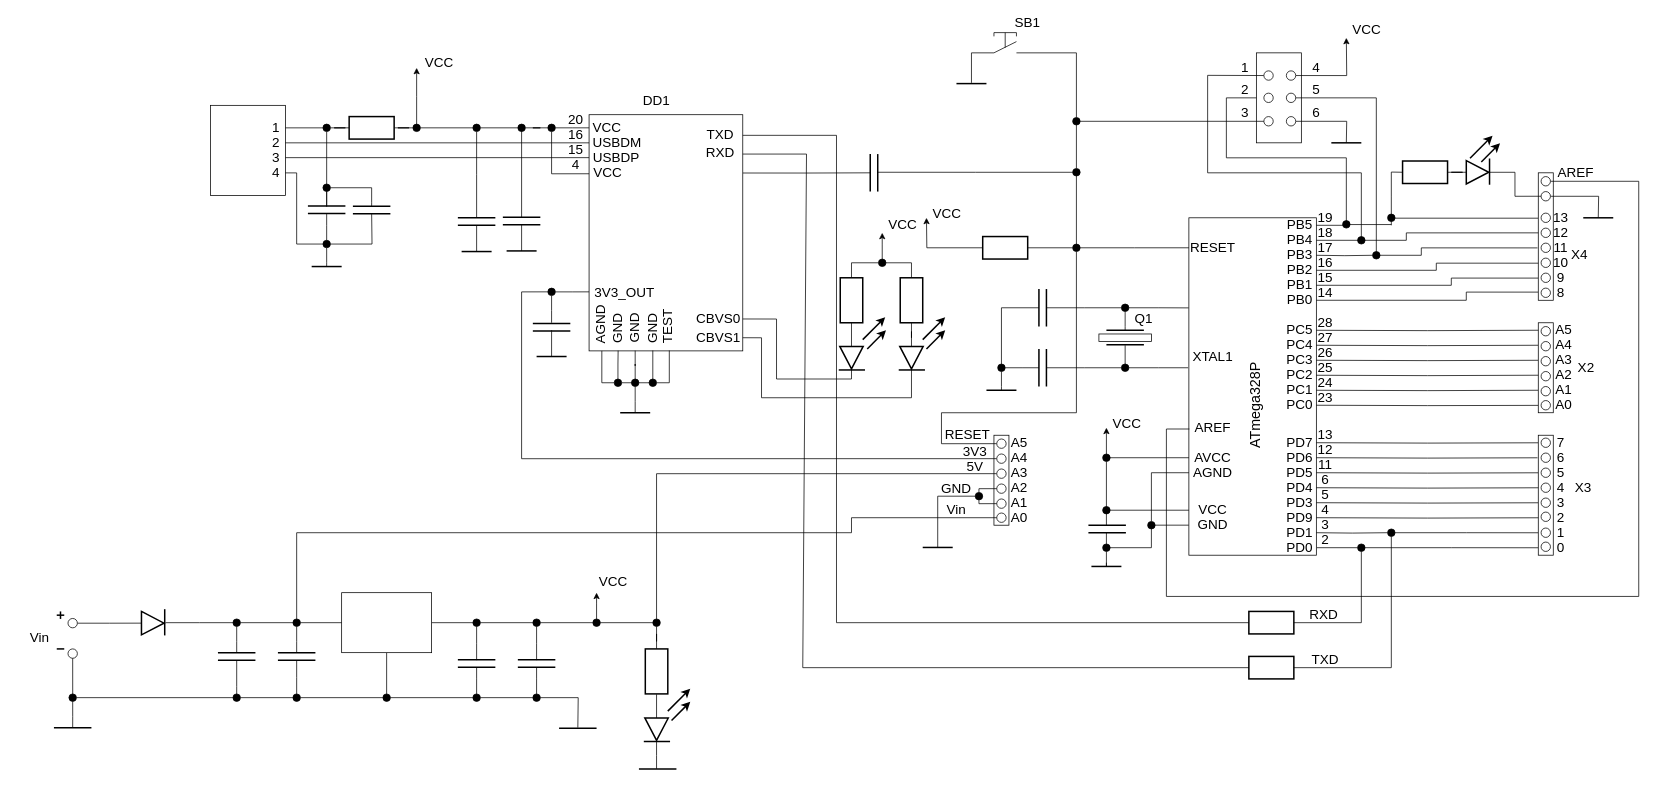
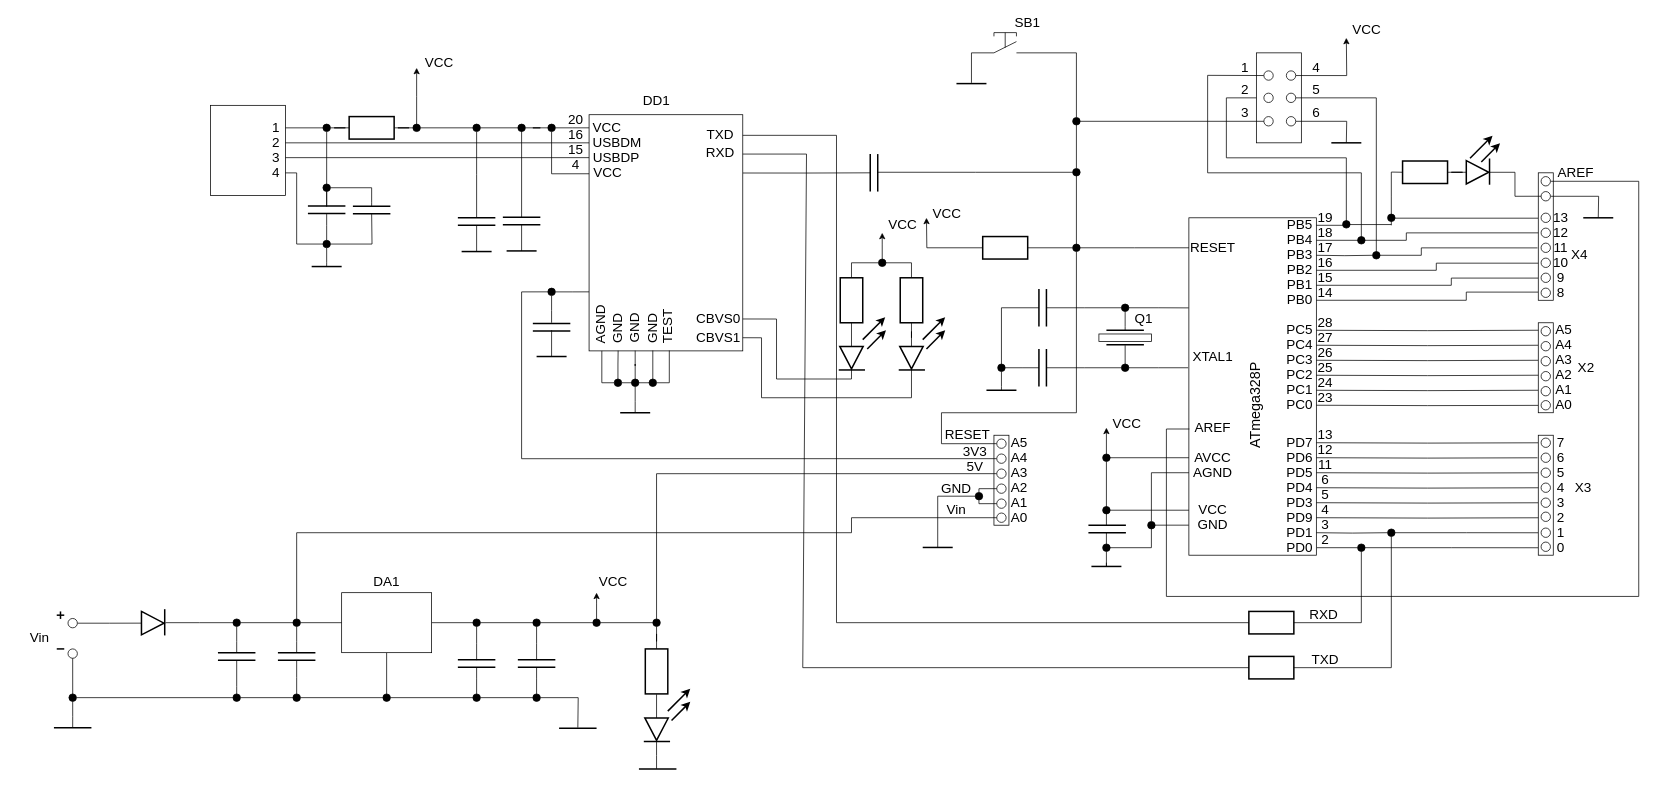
node "3V3_OUT": removed
node "DA1": added
